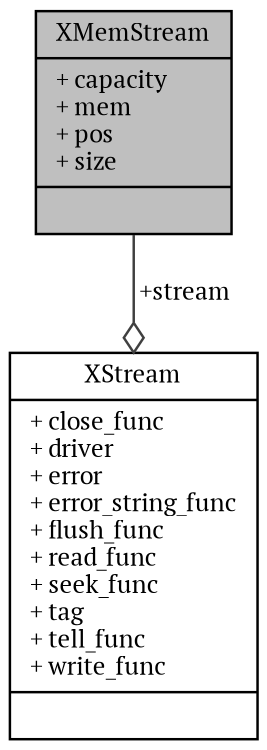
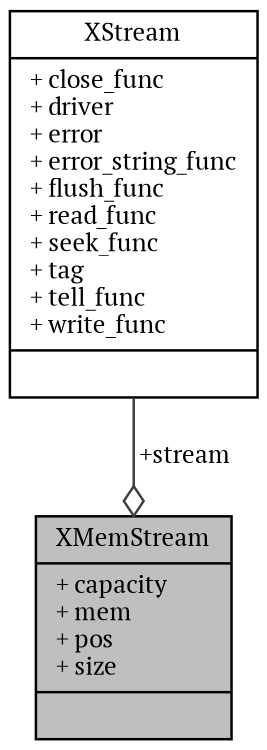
edge "XMemStream" -> "XStream": reversed
